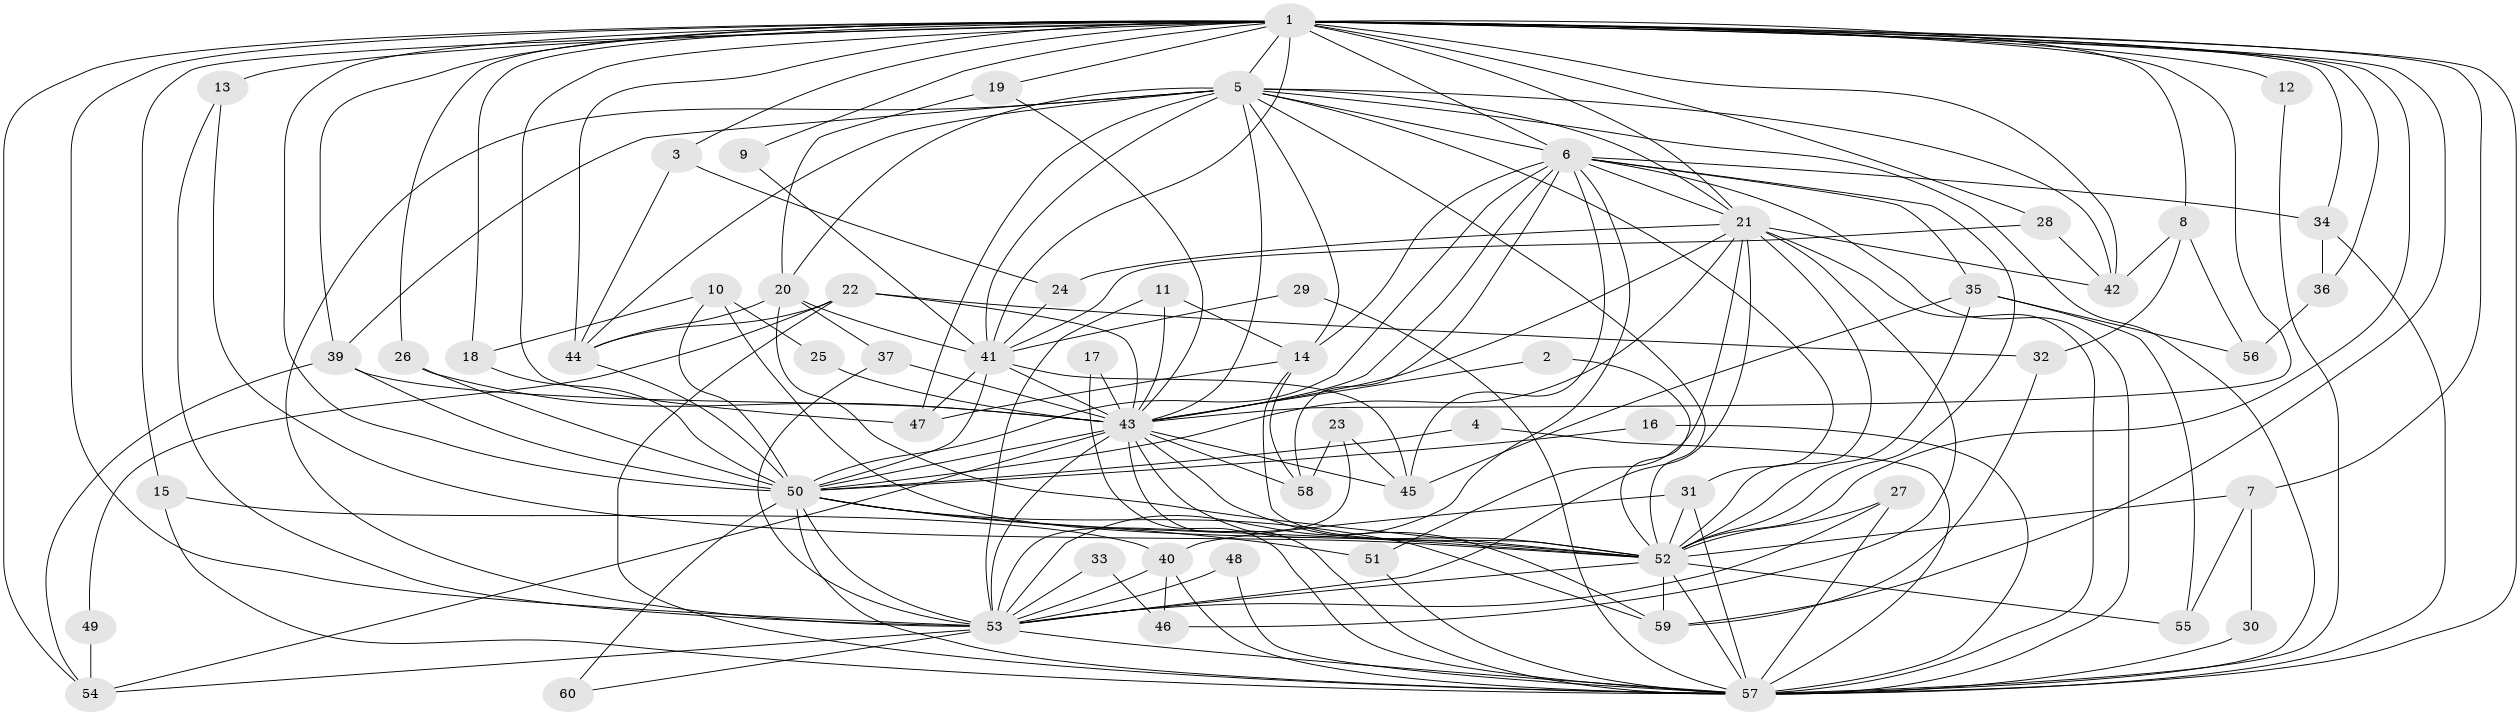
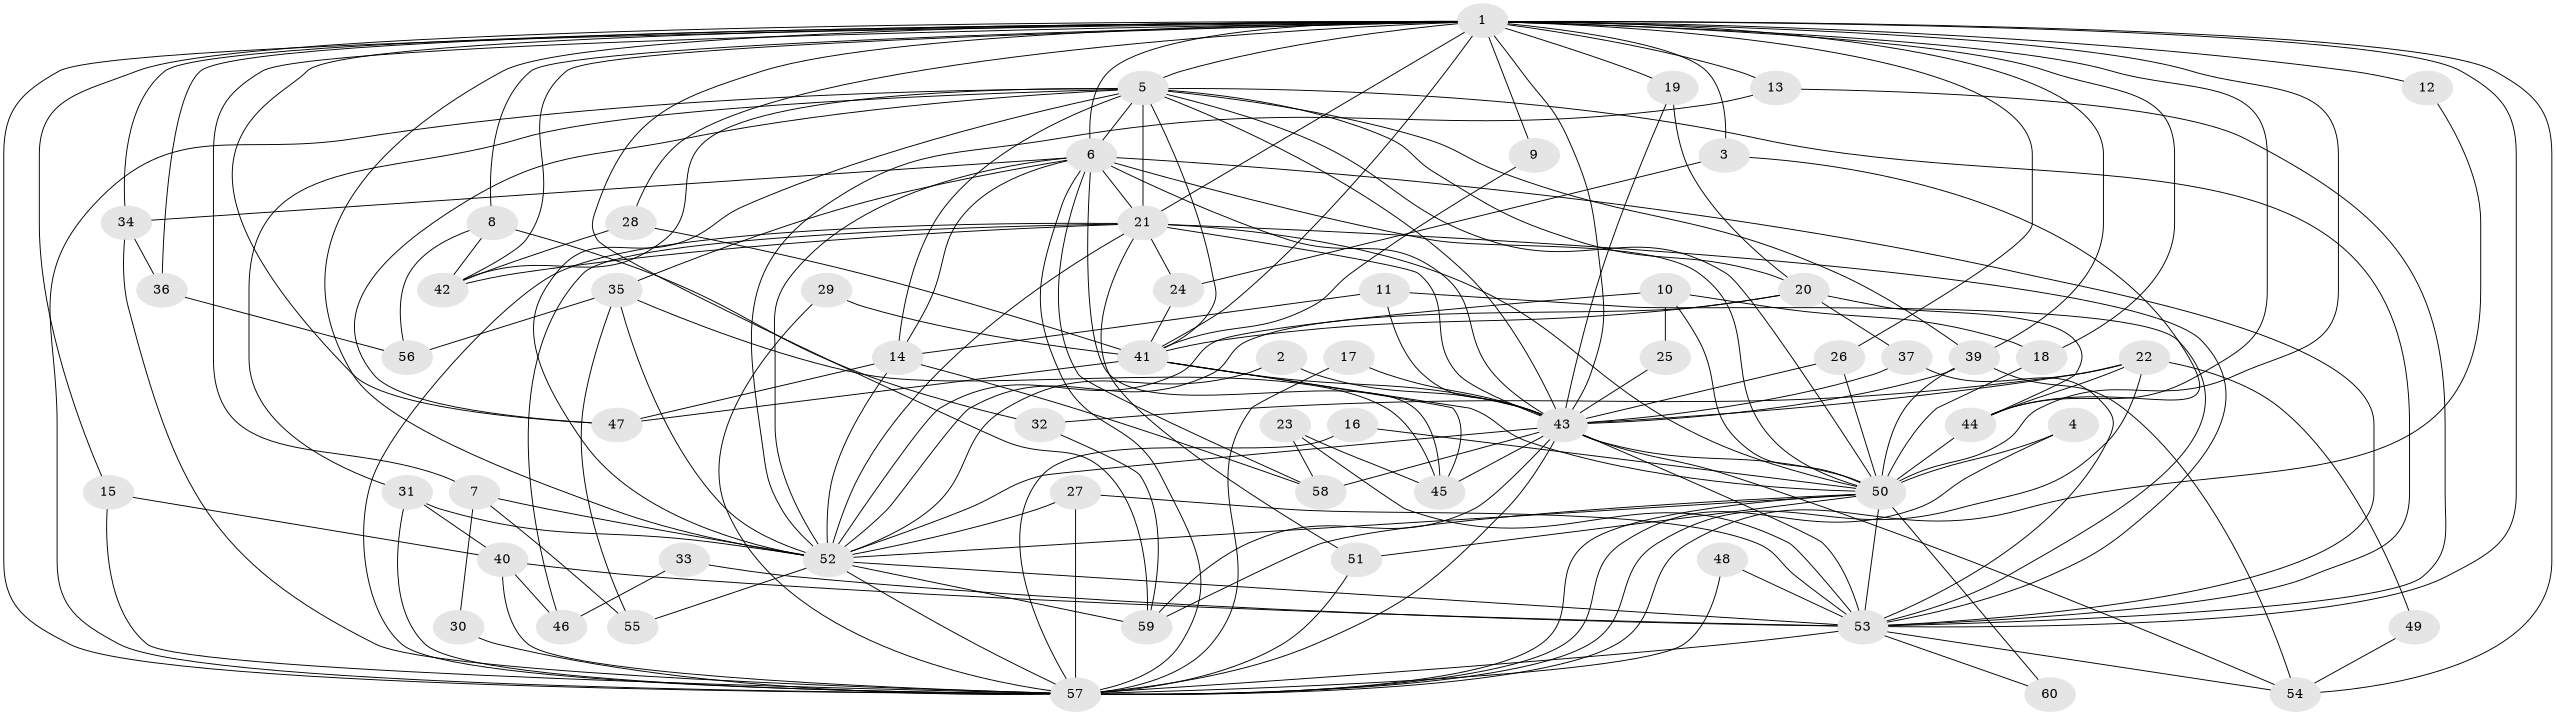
edge "5" -- "44": now "5" -- "50"
